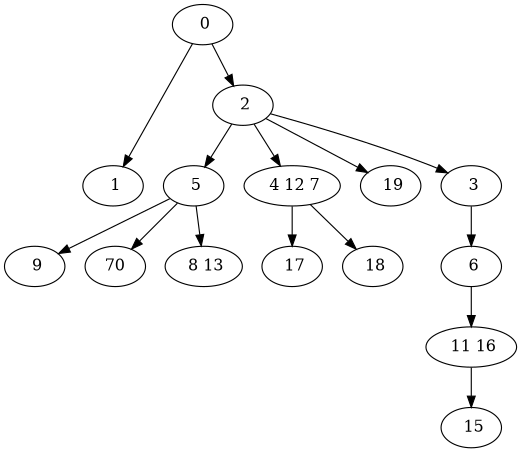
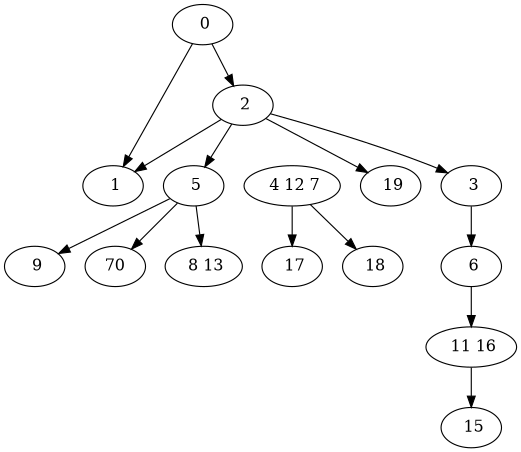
edge "2" -> "4 12 7": now "2" -> "1"
